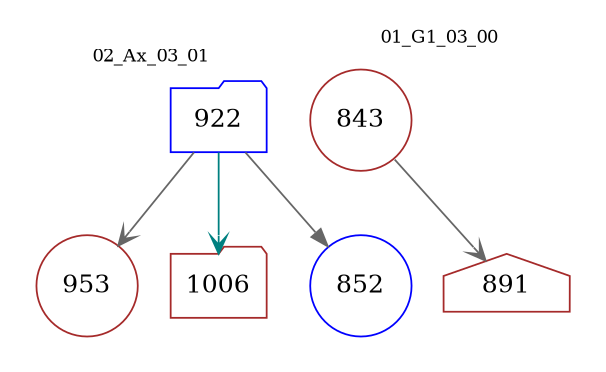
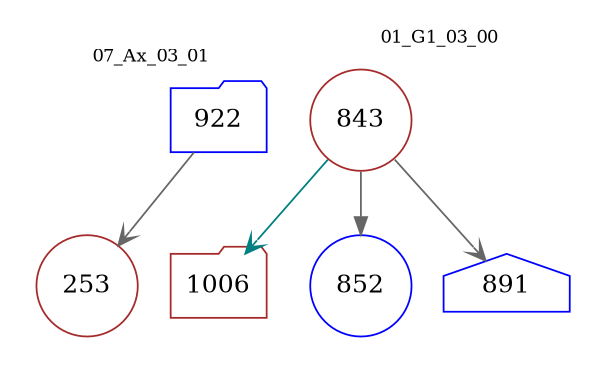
cluster "02_Ax_03_01": label "02_Ax_03_01" -> "07_Ax_03_01"
edge "922" -> "852": now "843" -> "852"
edge "922" -> "1006": now "843" -> "1006"
node "953": label "953" -> "253"
node "891": color brown -> blue
